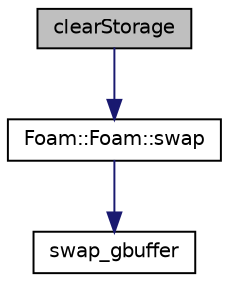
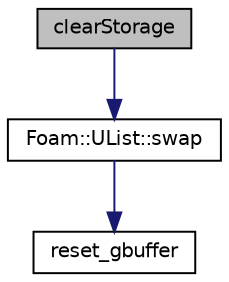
node "Foam::Foam::swap": label "Foam::Foam::swap" -> "Foam::UList::swap"
node "swap_gbuffer": label "swap_gbuffer" -> "reset_gbuffer"
